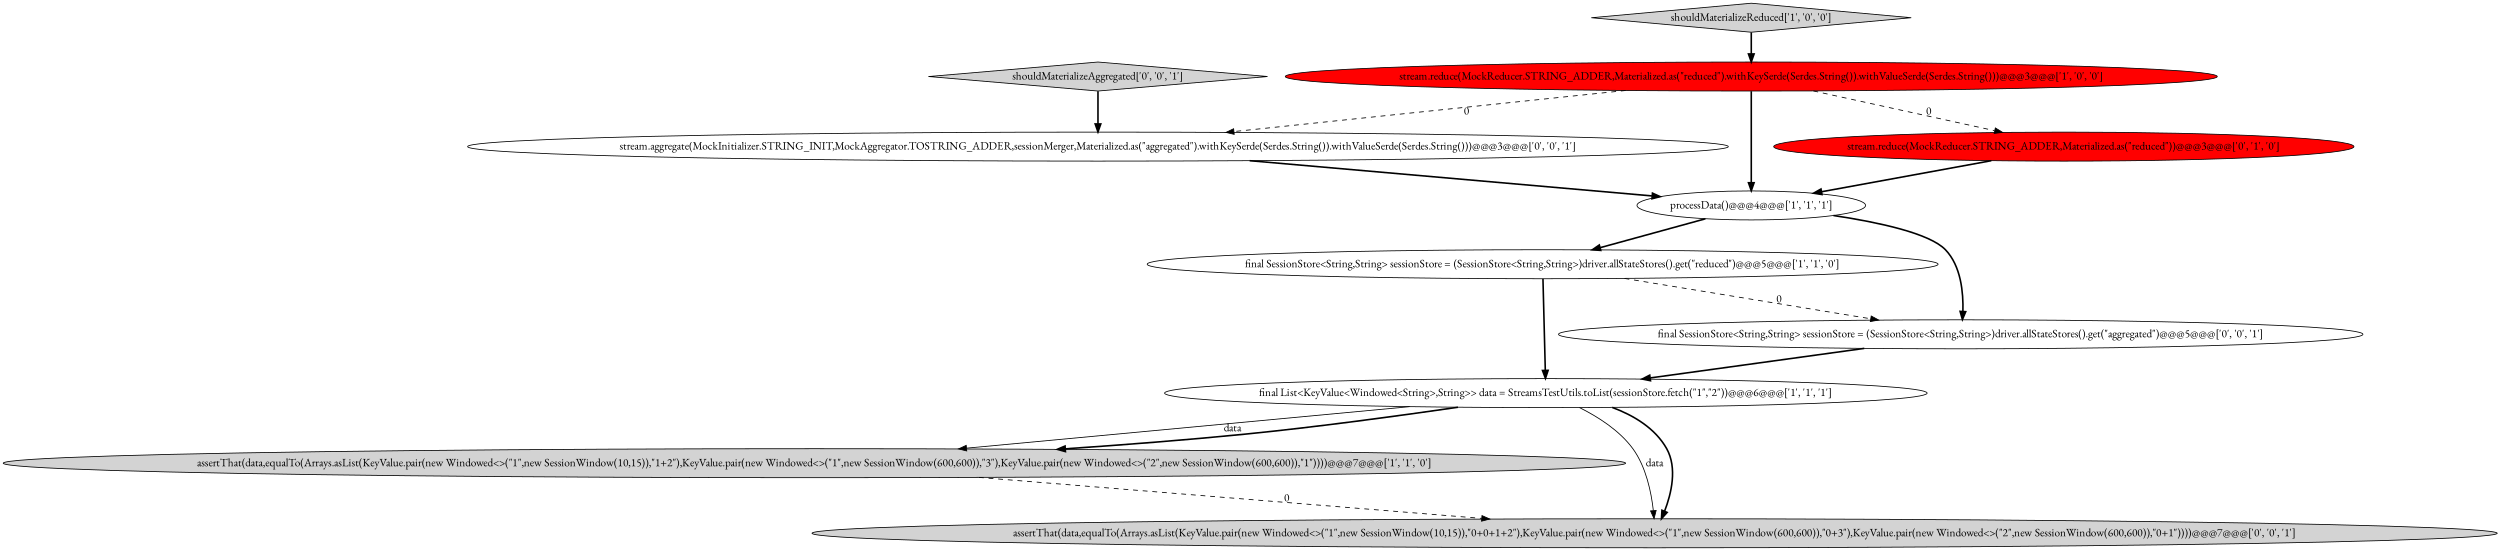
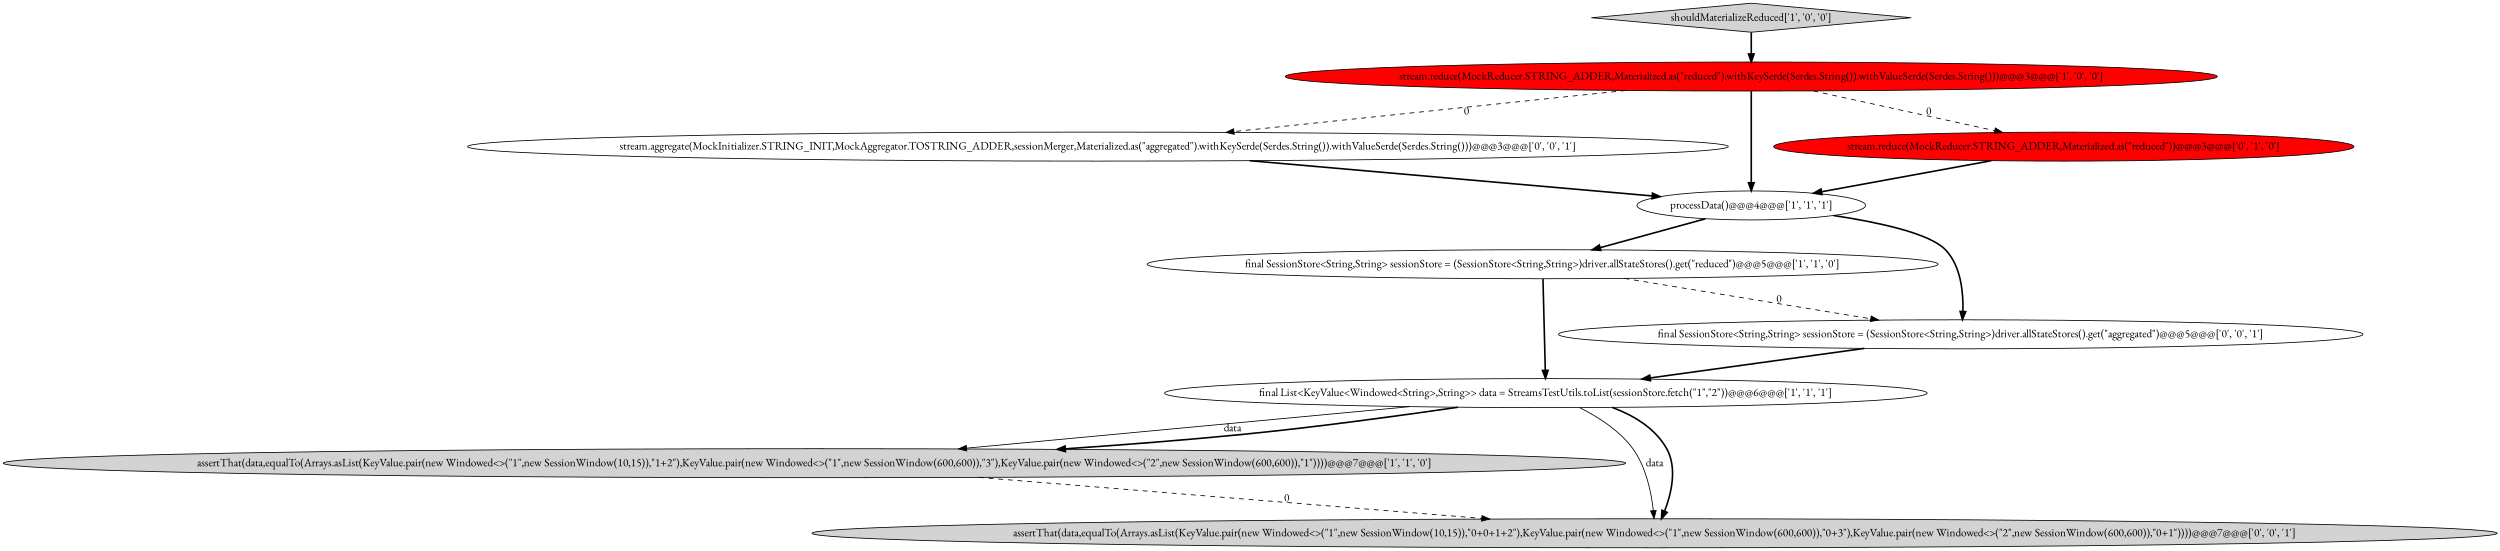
node "shouldMaterializeAggregated['0', '0', '1']": removed
